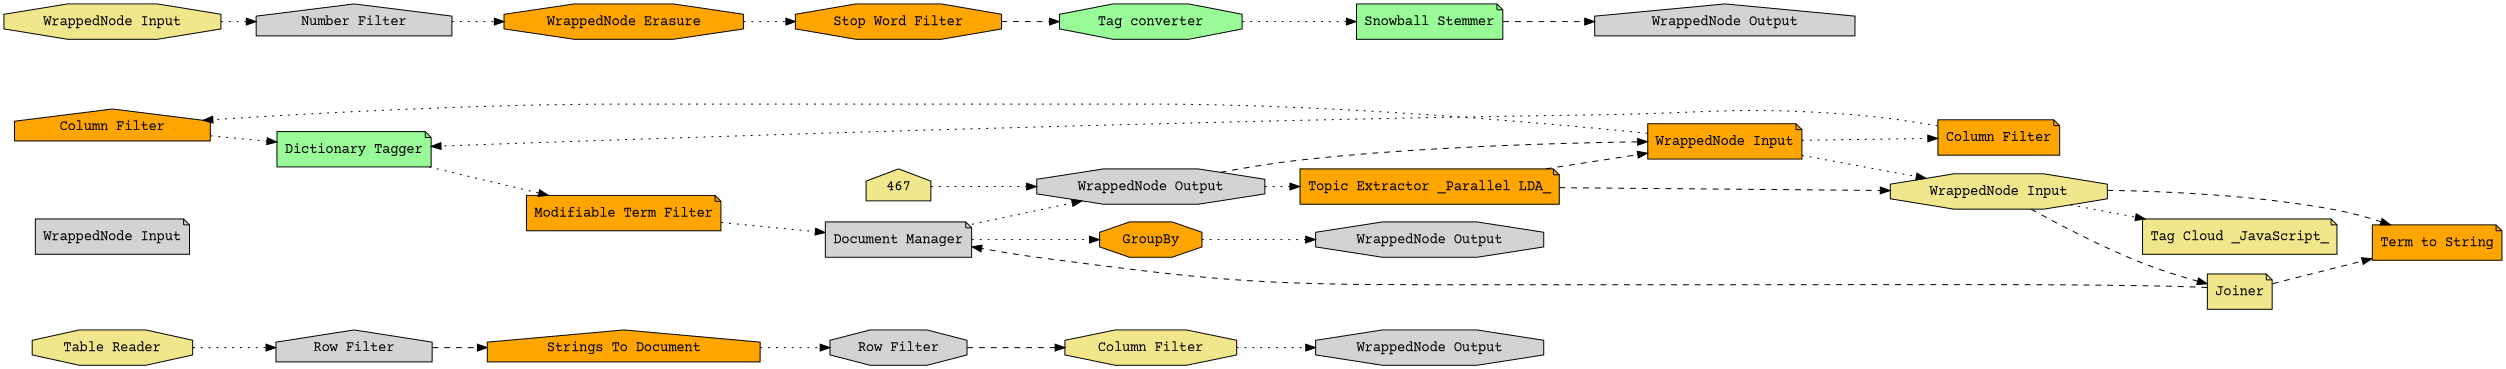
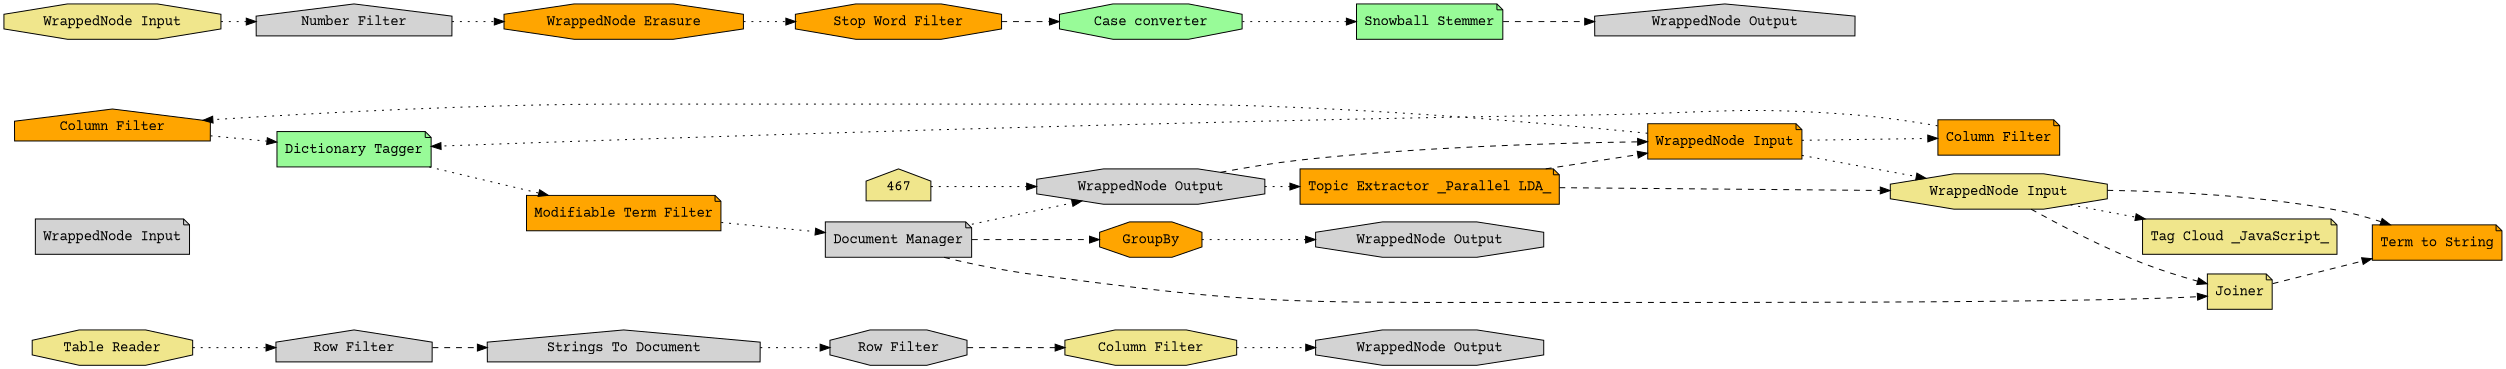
node "Tag converter": label "Tag converter" -> "Case converter"
edge "Document Manager" -> "GroupBy": style dotted -> dashed
edge "Joiner" -> "Document Manager": reversed
node "Strings To Document": fillcolor orange -> lightgrey
